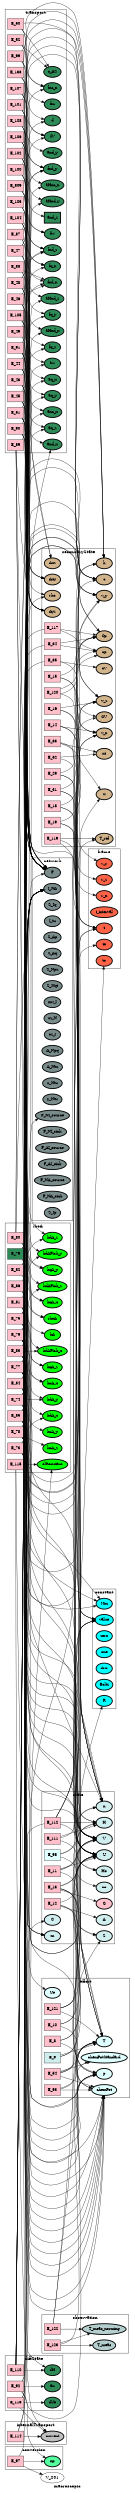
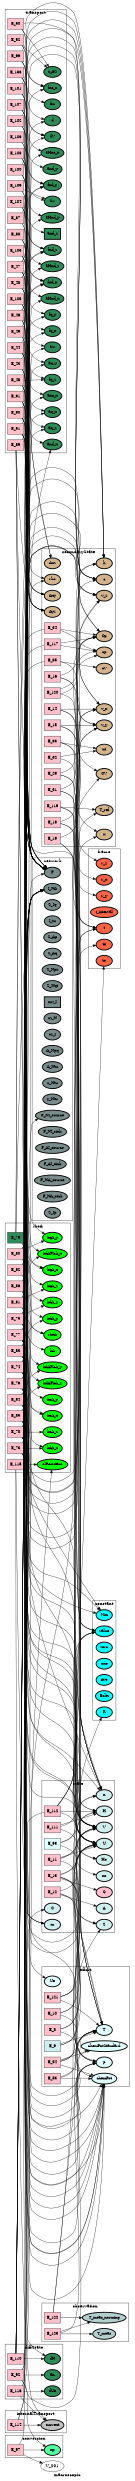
node "E_809": label "E_809" -> "E_109"
edge "E_106" -> "fq_x": removed
node "mv_I": shape ellipse -> box
edge "E_77" -> "U": removed
